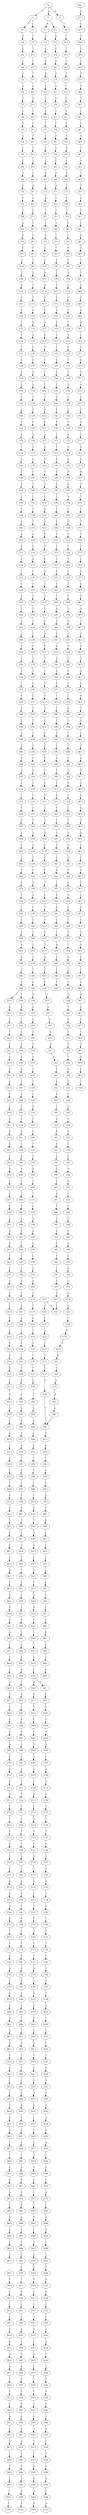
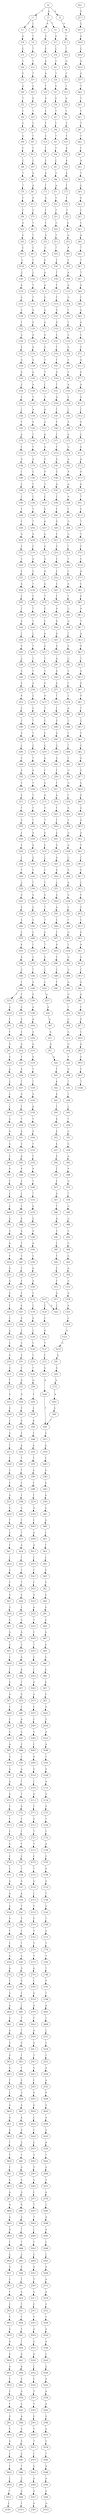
edge "S664" -> "S673": now "S668" -> "S673"
edge "S900" -> "S905": added, label "A"
